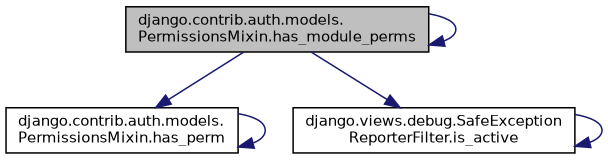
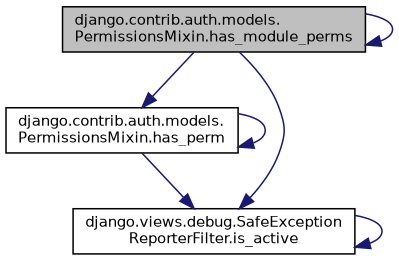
edge "django.contrib.auth.models. PermissionsMixin.has_perm" -> "django.views.debug.SafeException ReporterFilter.is_active": added
